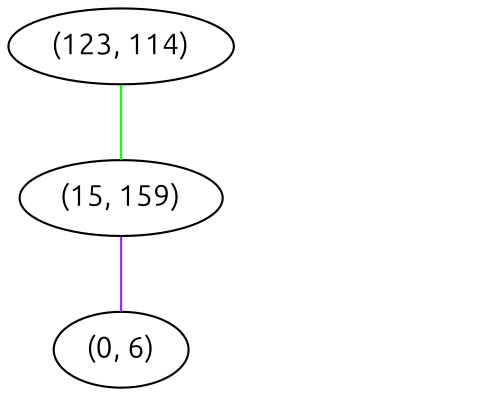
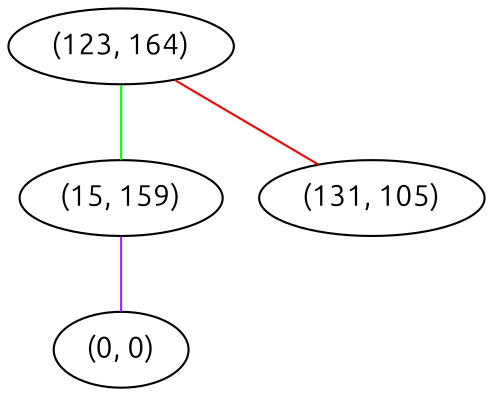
node "(123, 114)": label "(123, 114)" -> "(123, 164)"
node "(131, 105)": added
node "(0, 6)": label "(0, 6)" -> "(0, 0)"
